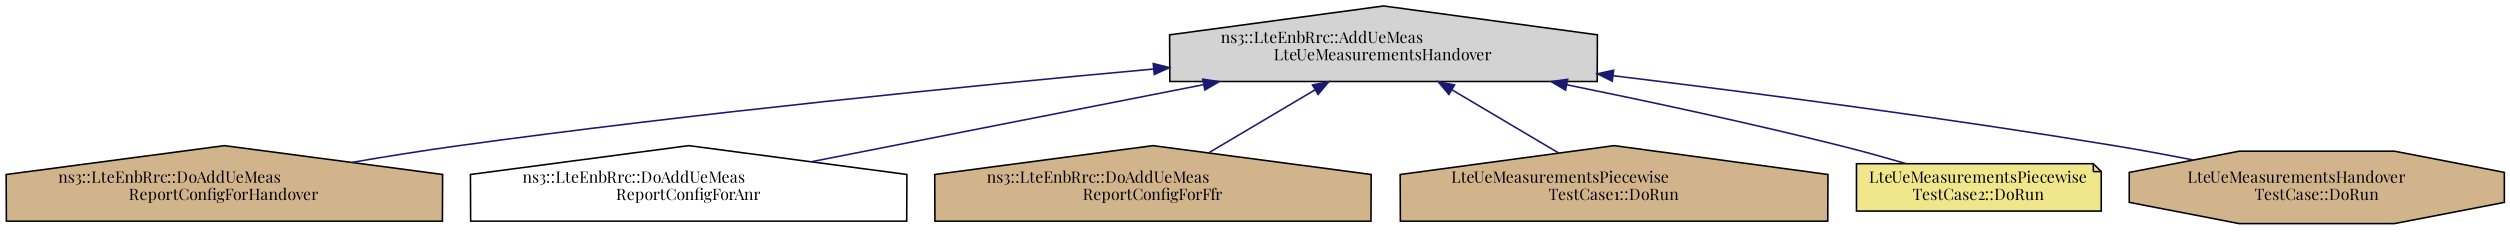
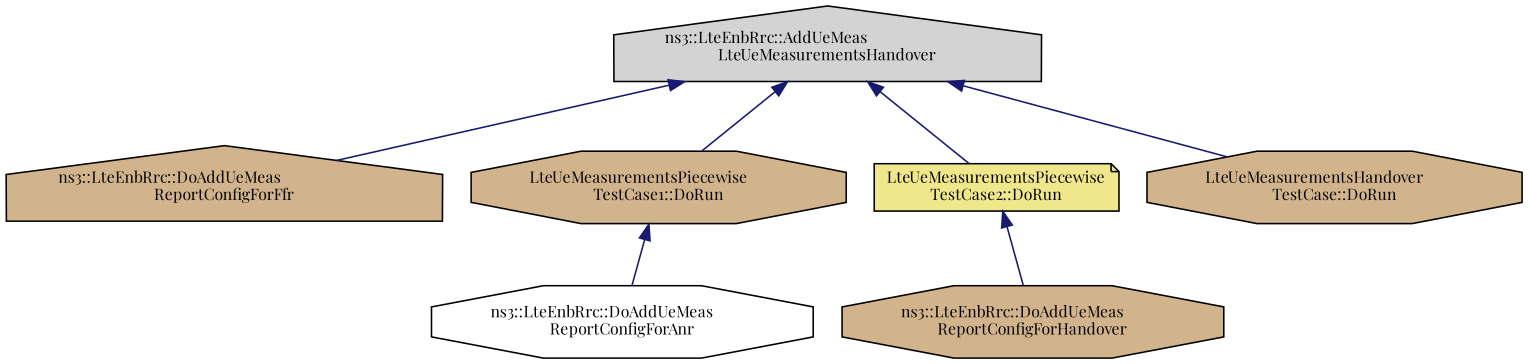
edge "ns3::LteEnbRrc::DoAddUeMeas ReportConfigForHandover" -> "ns3::LteEnbRrc::AddUeMeas LteUeMeasurementsHandover": now "ns3::LteEnbRrc::DoAddUeMeas ReportConfigForHandover" -> "LteUeMeasurementsPiecewise TestCase2::DoRun"
edge "ns3::LteEnbRrc::DoAddUeMeas ReportConfigForAnr" -> "ns3::LteEnbRrc::AddUeMeas LteUeMeasurementsHandover": now "ns3::LteEnbRrc::DoAddUeMeas ReportConfigForAnr" -> "LteUeMeasurementsPiecewise TestCase1::DoRun"
node "ns3::LteEnbRrc::DoAddUeMeas ReportConfigForHandover": shape house -> octagon
node "ns3::LteEnbRrc::DoAddUeMeas ReportConfigForAnr": shape house -> octagon
node "LteUeMeasurementsPiecewise TestCase1::DoRun": shape house -> octagon
